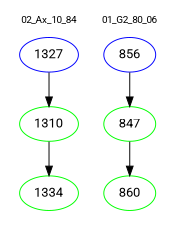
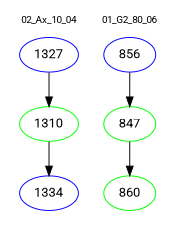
cluster "02_Ax_10_84": label "02_Ax_10_84" -> "02_Ax_10_04"
node "1334": color green -> blue
